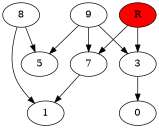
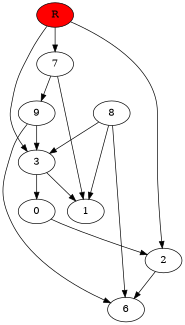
edge "9" -> "7": reversed
node "5": label "5" -> "6"
edge "8" -> "3": added
edge "3" -> "1": added
node "2": added
